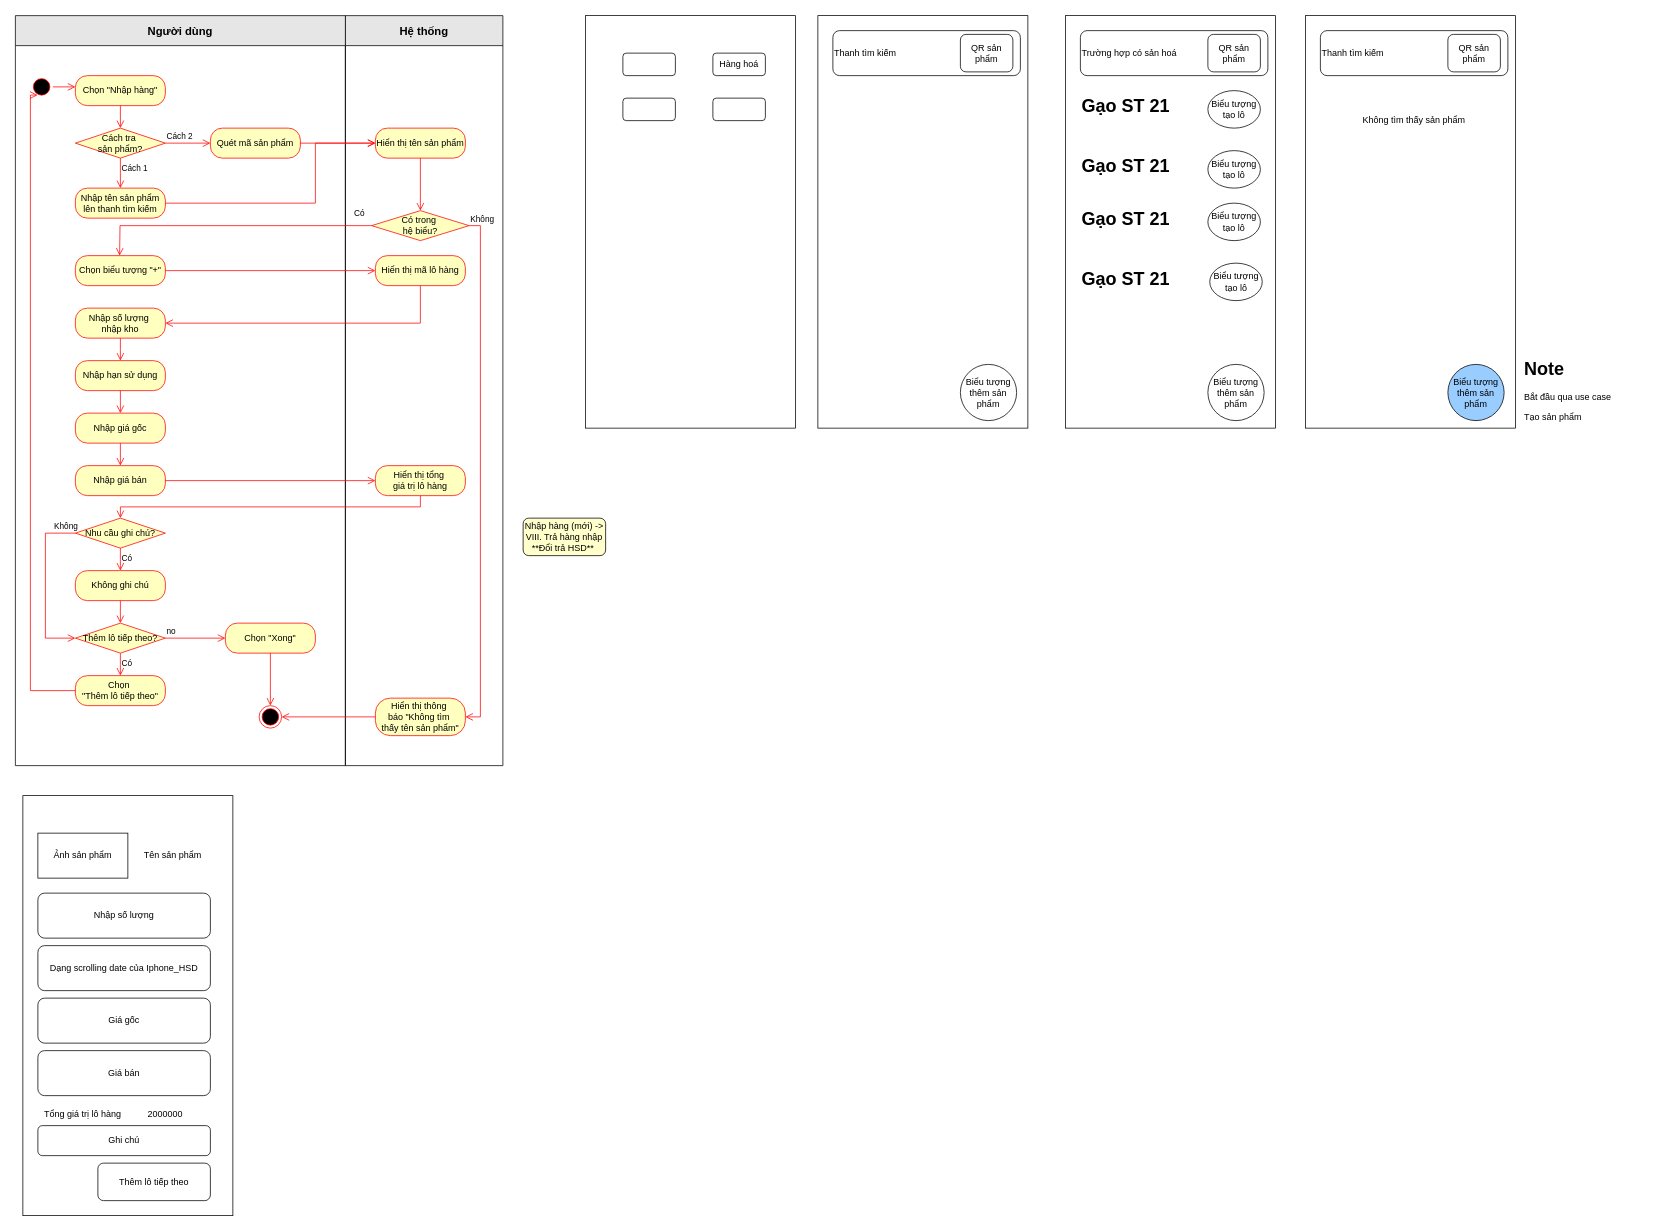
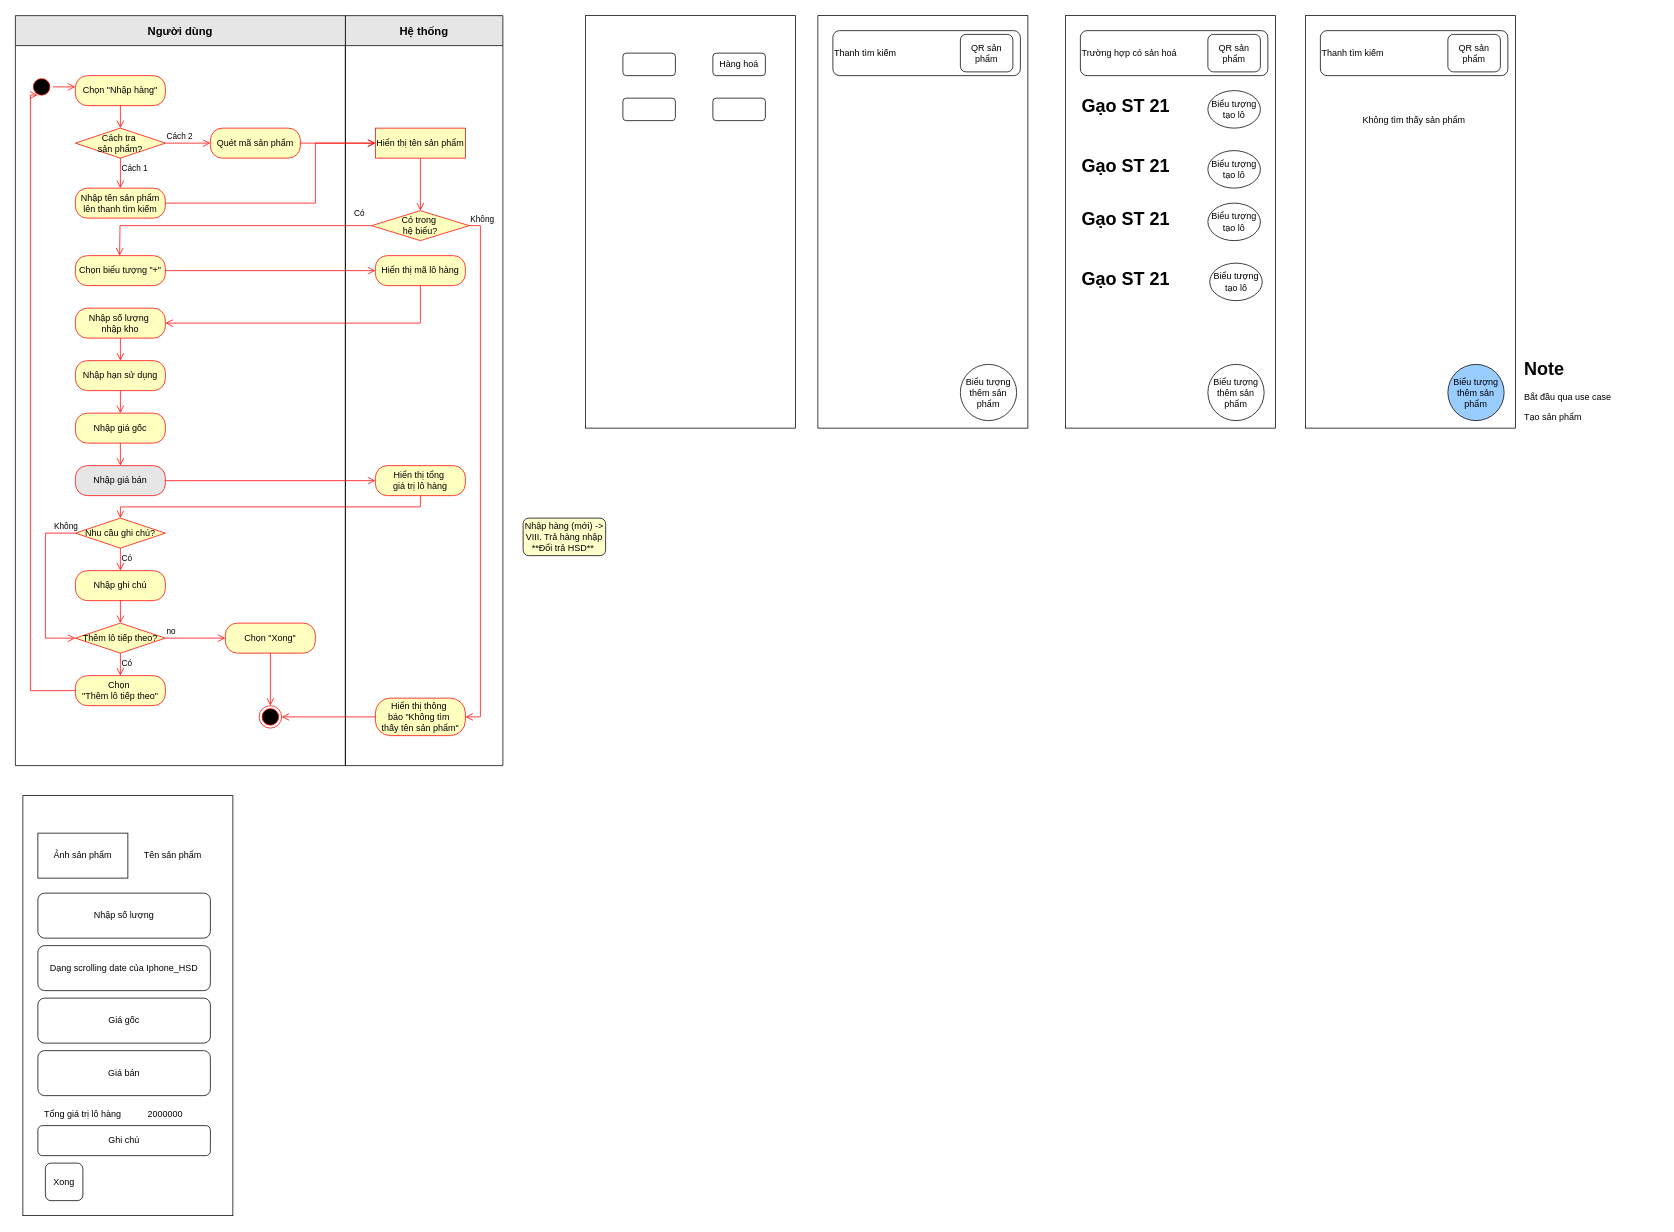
node "Hiển thị tên sản phẩm": shape rounded rectangle -> rectangle
node "Nhập giá bán": fillcolor #ffffc0 -> #e6e6e6
node "Không ghi chú": label "Không ghi chú" -> "Nhập ghi chú"
node "Xong": added
node "Thêm lô tiếp theo": removed
